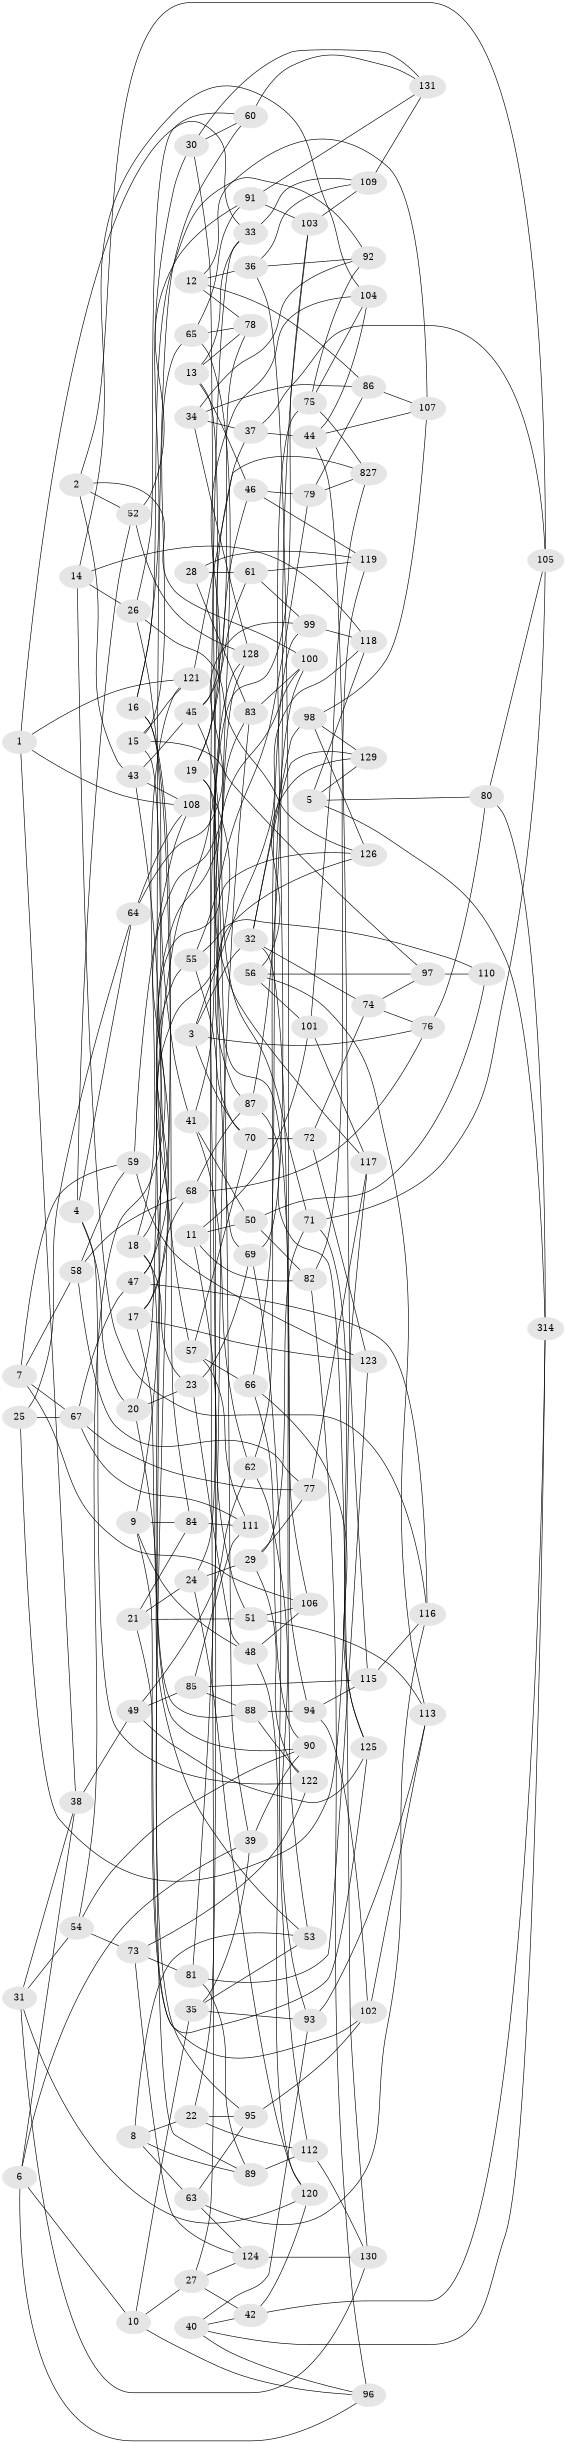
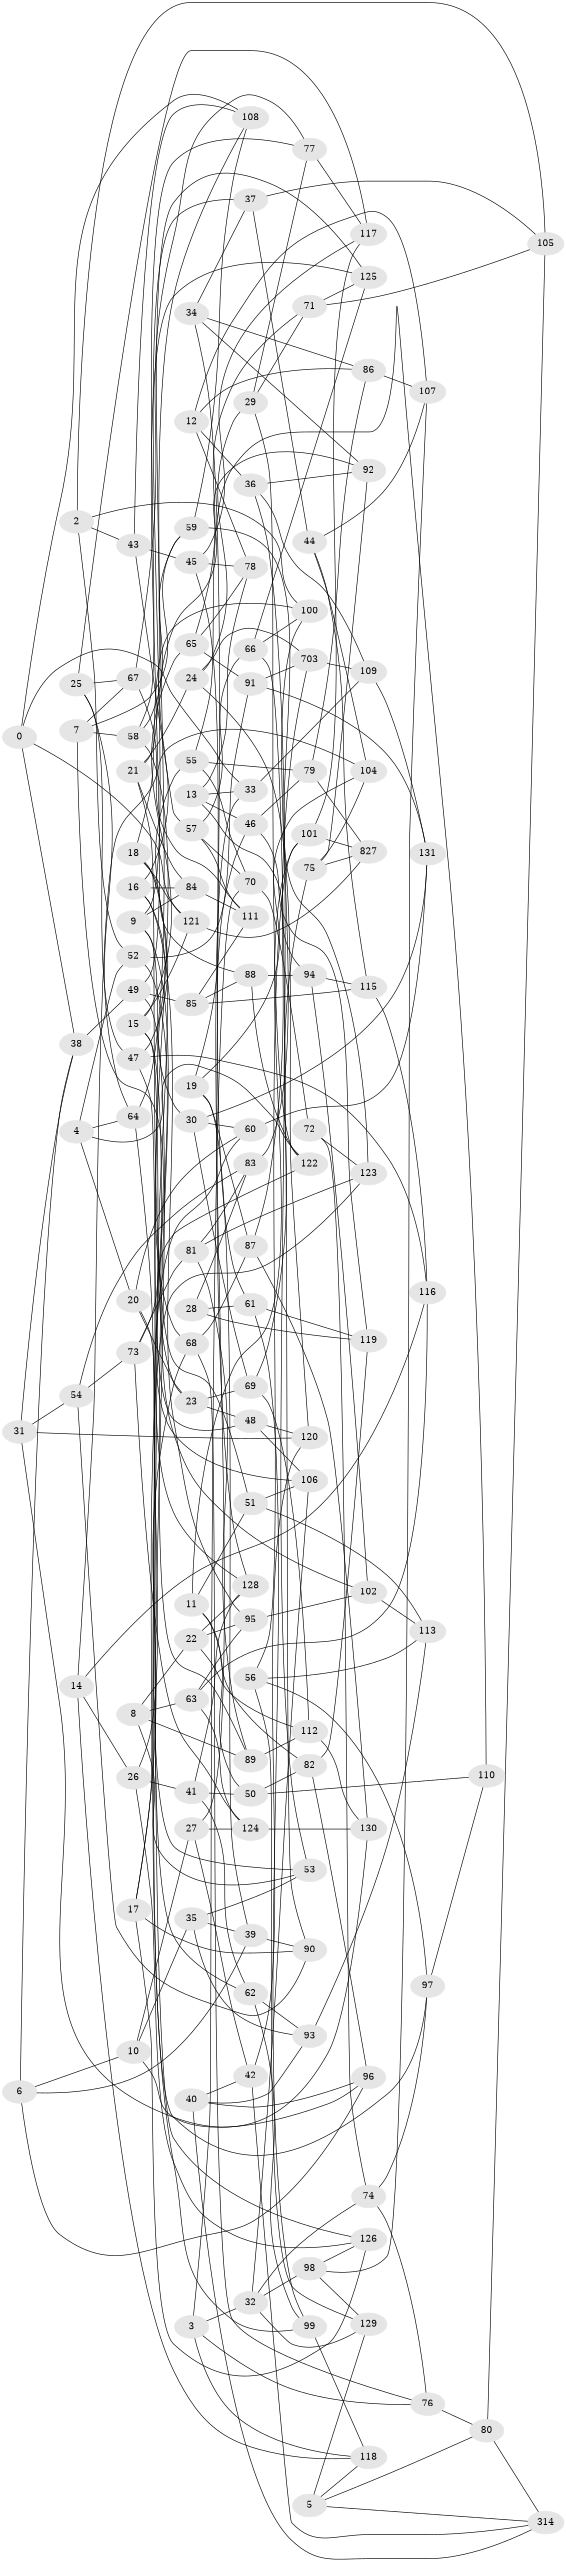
node "103": label "103" -> "703"
node "1": label "1" -> "0"
edge "47" -- "67": now "47" -- "25"
